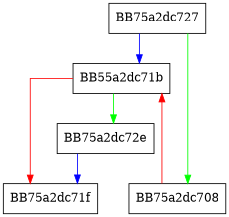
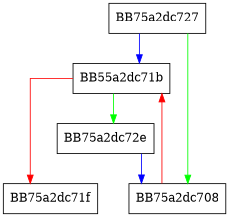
edge "BB75a2dc72e" -> "BB75a2dc71f": now "BB75a2dc72e" -> "BB75a2dc708"
